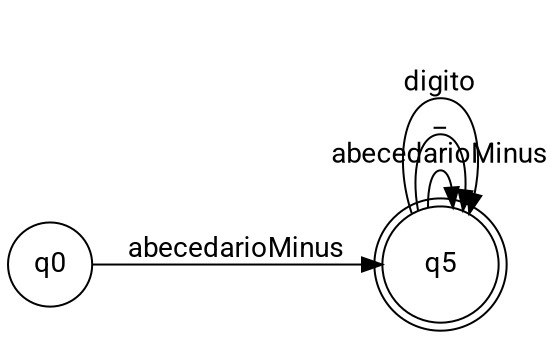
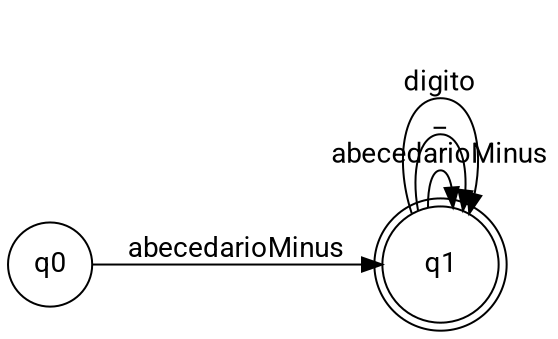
node "q5": label "q5" -> "q1"
